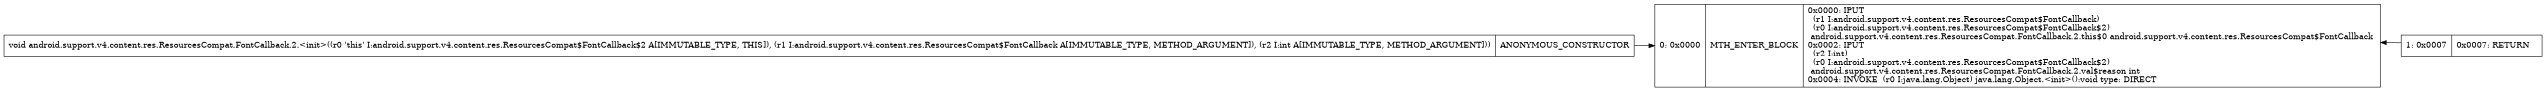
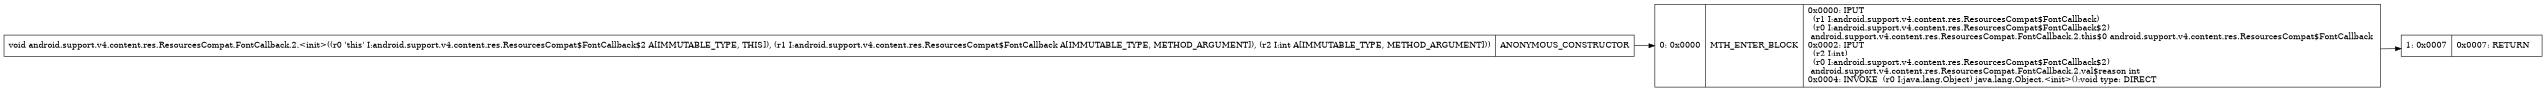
edge "1: 0x0007" -> "0: 0x0000": reversed
